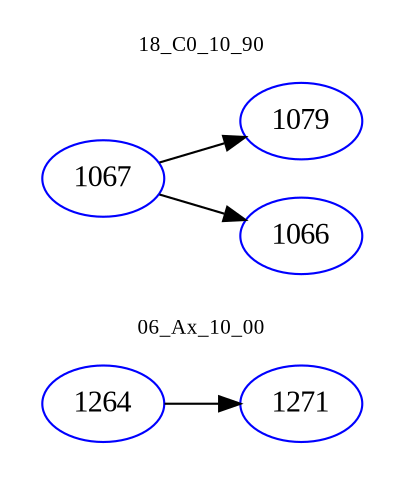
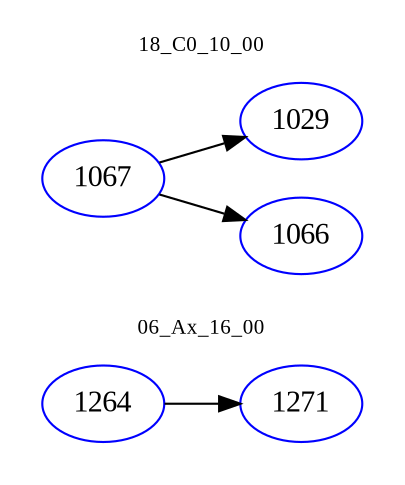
cluster "18_C0_10_90": label "18_C0_10_90" -> "18_C0_10_00"
node "1079": label "1079" -> "1029"
cluster "06_Ax_10_00": label "06_Ax_10_00" -> "06_Ax_16_00"
